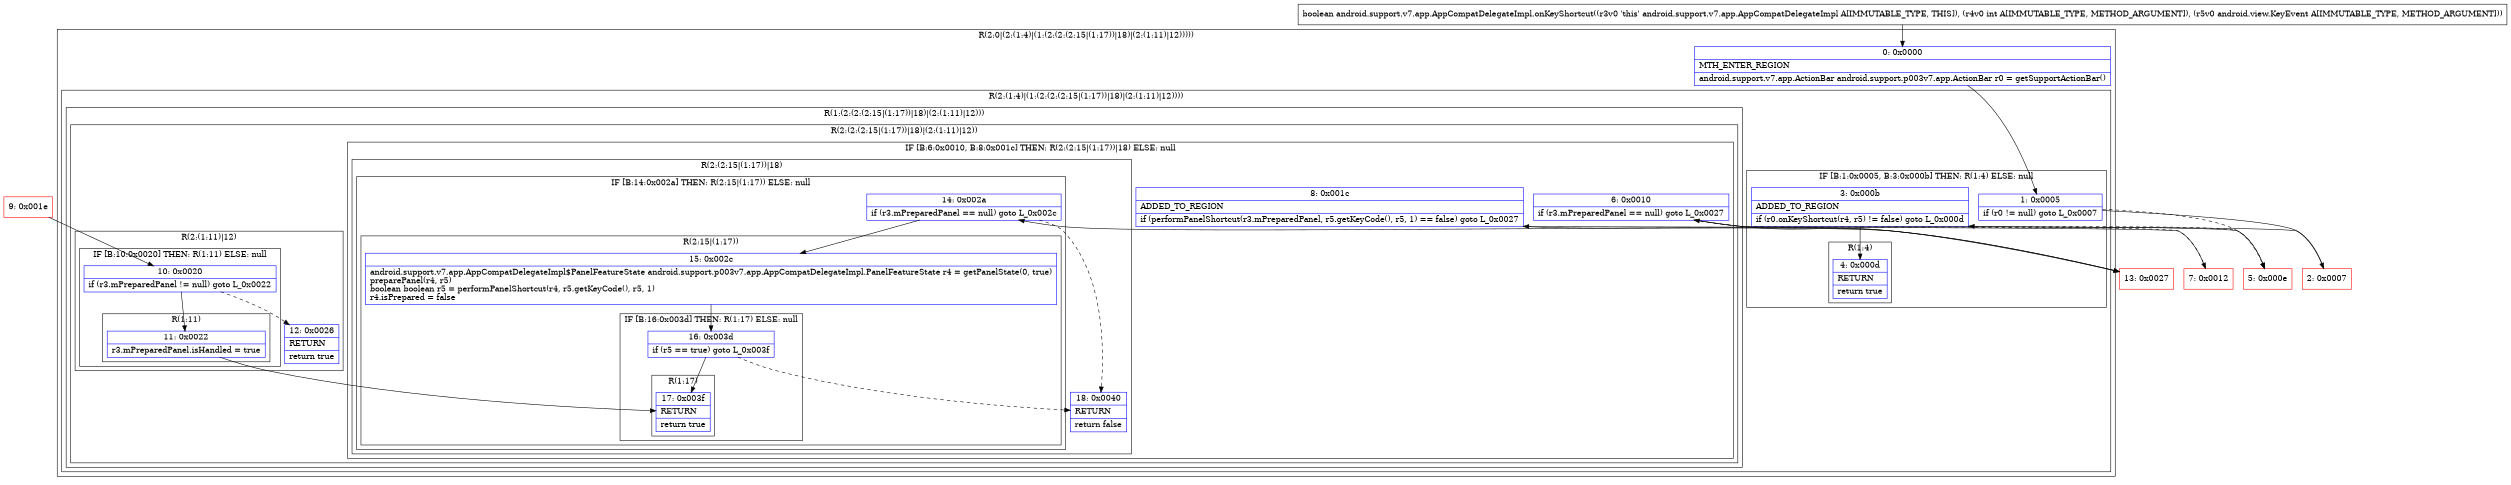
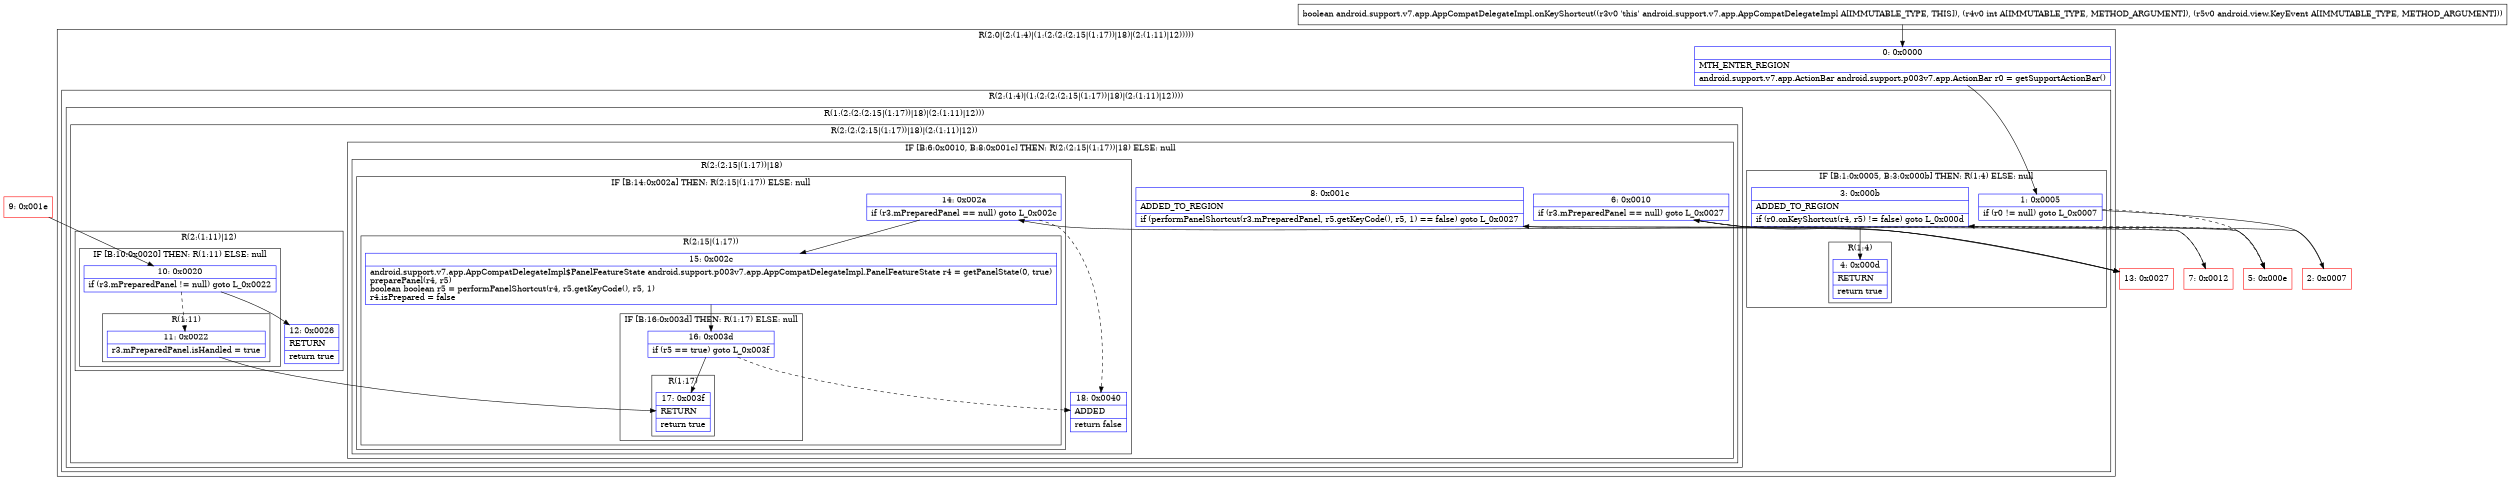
edge "10: 0x0020" -> "12: 0x0026": style dashed -> solid
edge "10: 0x0020" -> "11: 0x0022": style solid -> dashed
node "18: 0x0040": text "RETURN" -> "ADDED"
